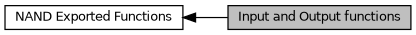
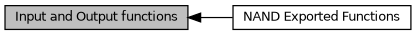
edge "Input and Output functions" -> "NAND Exported Functions": reversed
